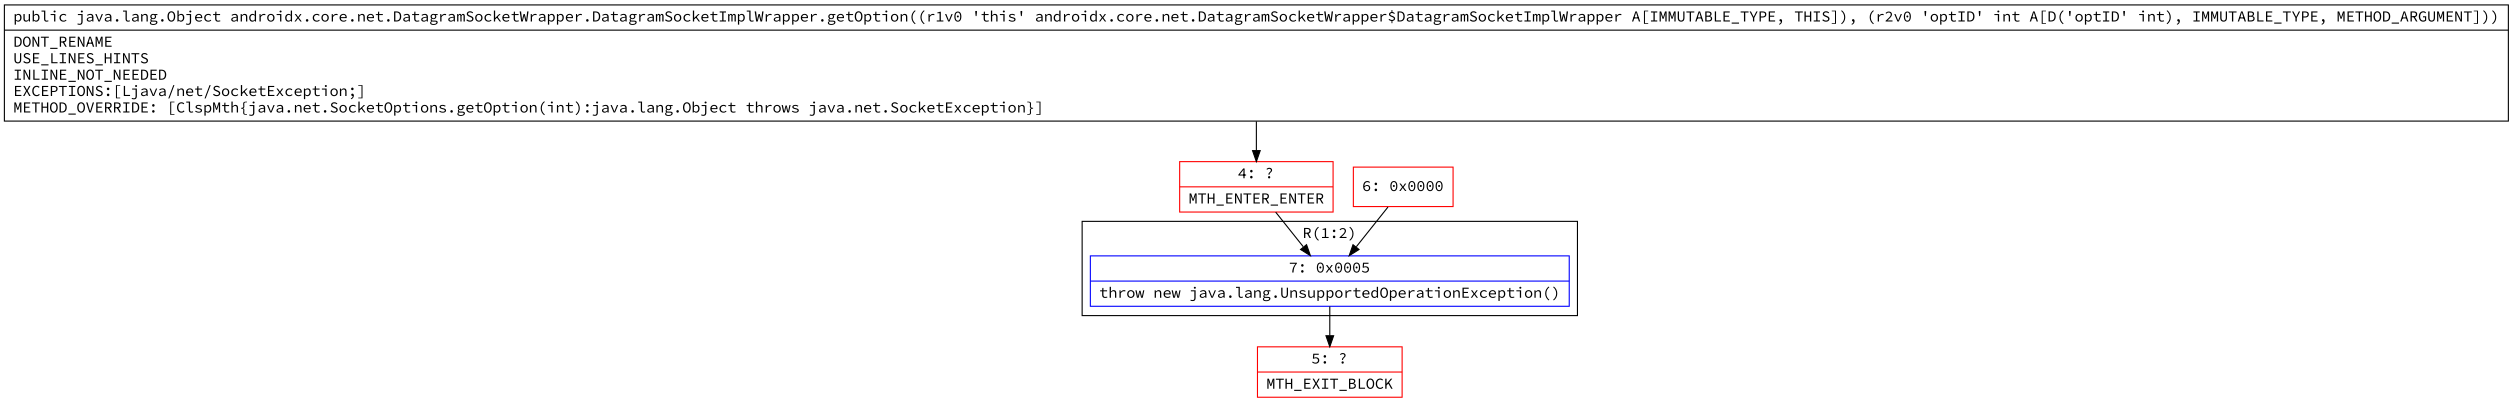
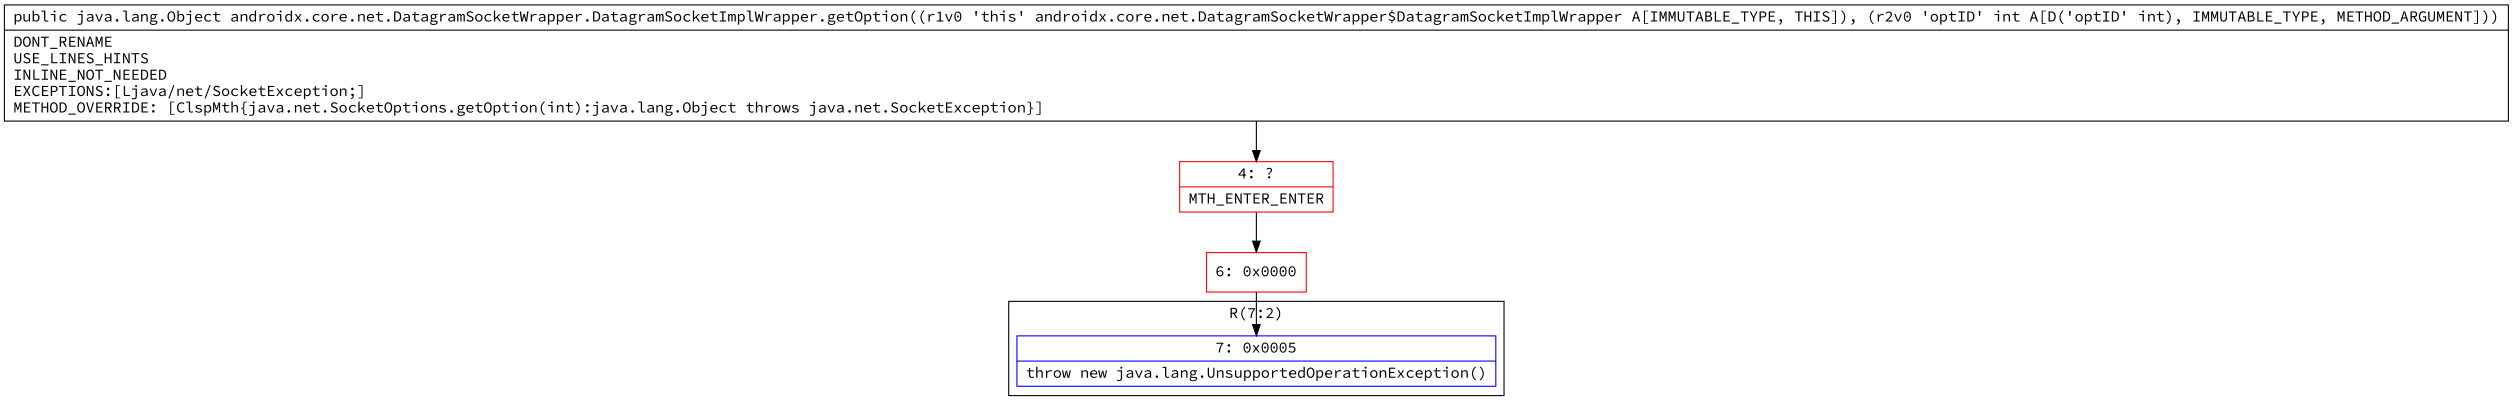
edge "4: ?" -> "7: 0x0005": now "4: ?" -> "6: 0x0000"
cluster "R(1:2)": label "R(1:2)" -> "R(7:2)"
node "5: ?": removed
